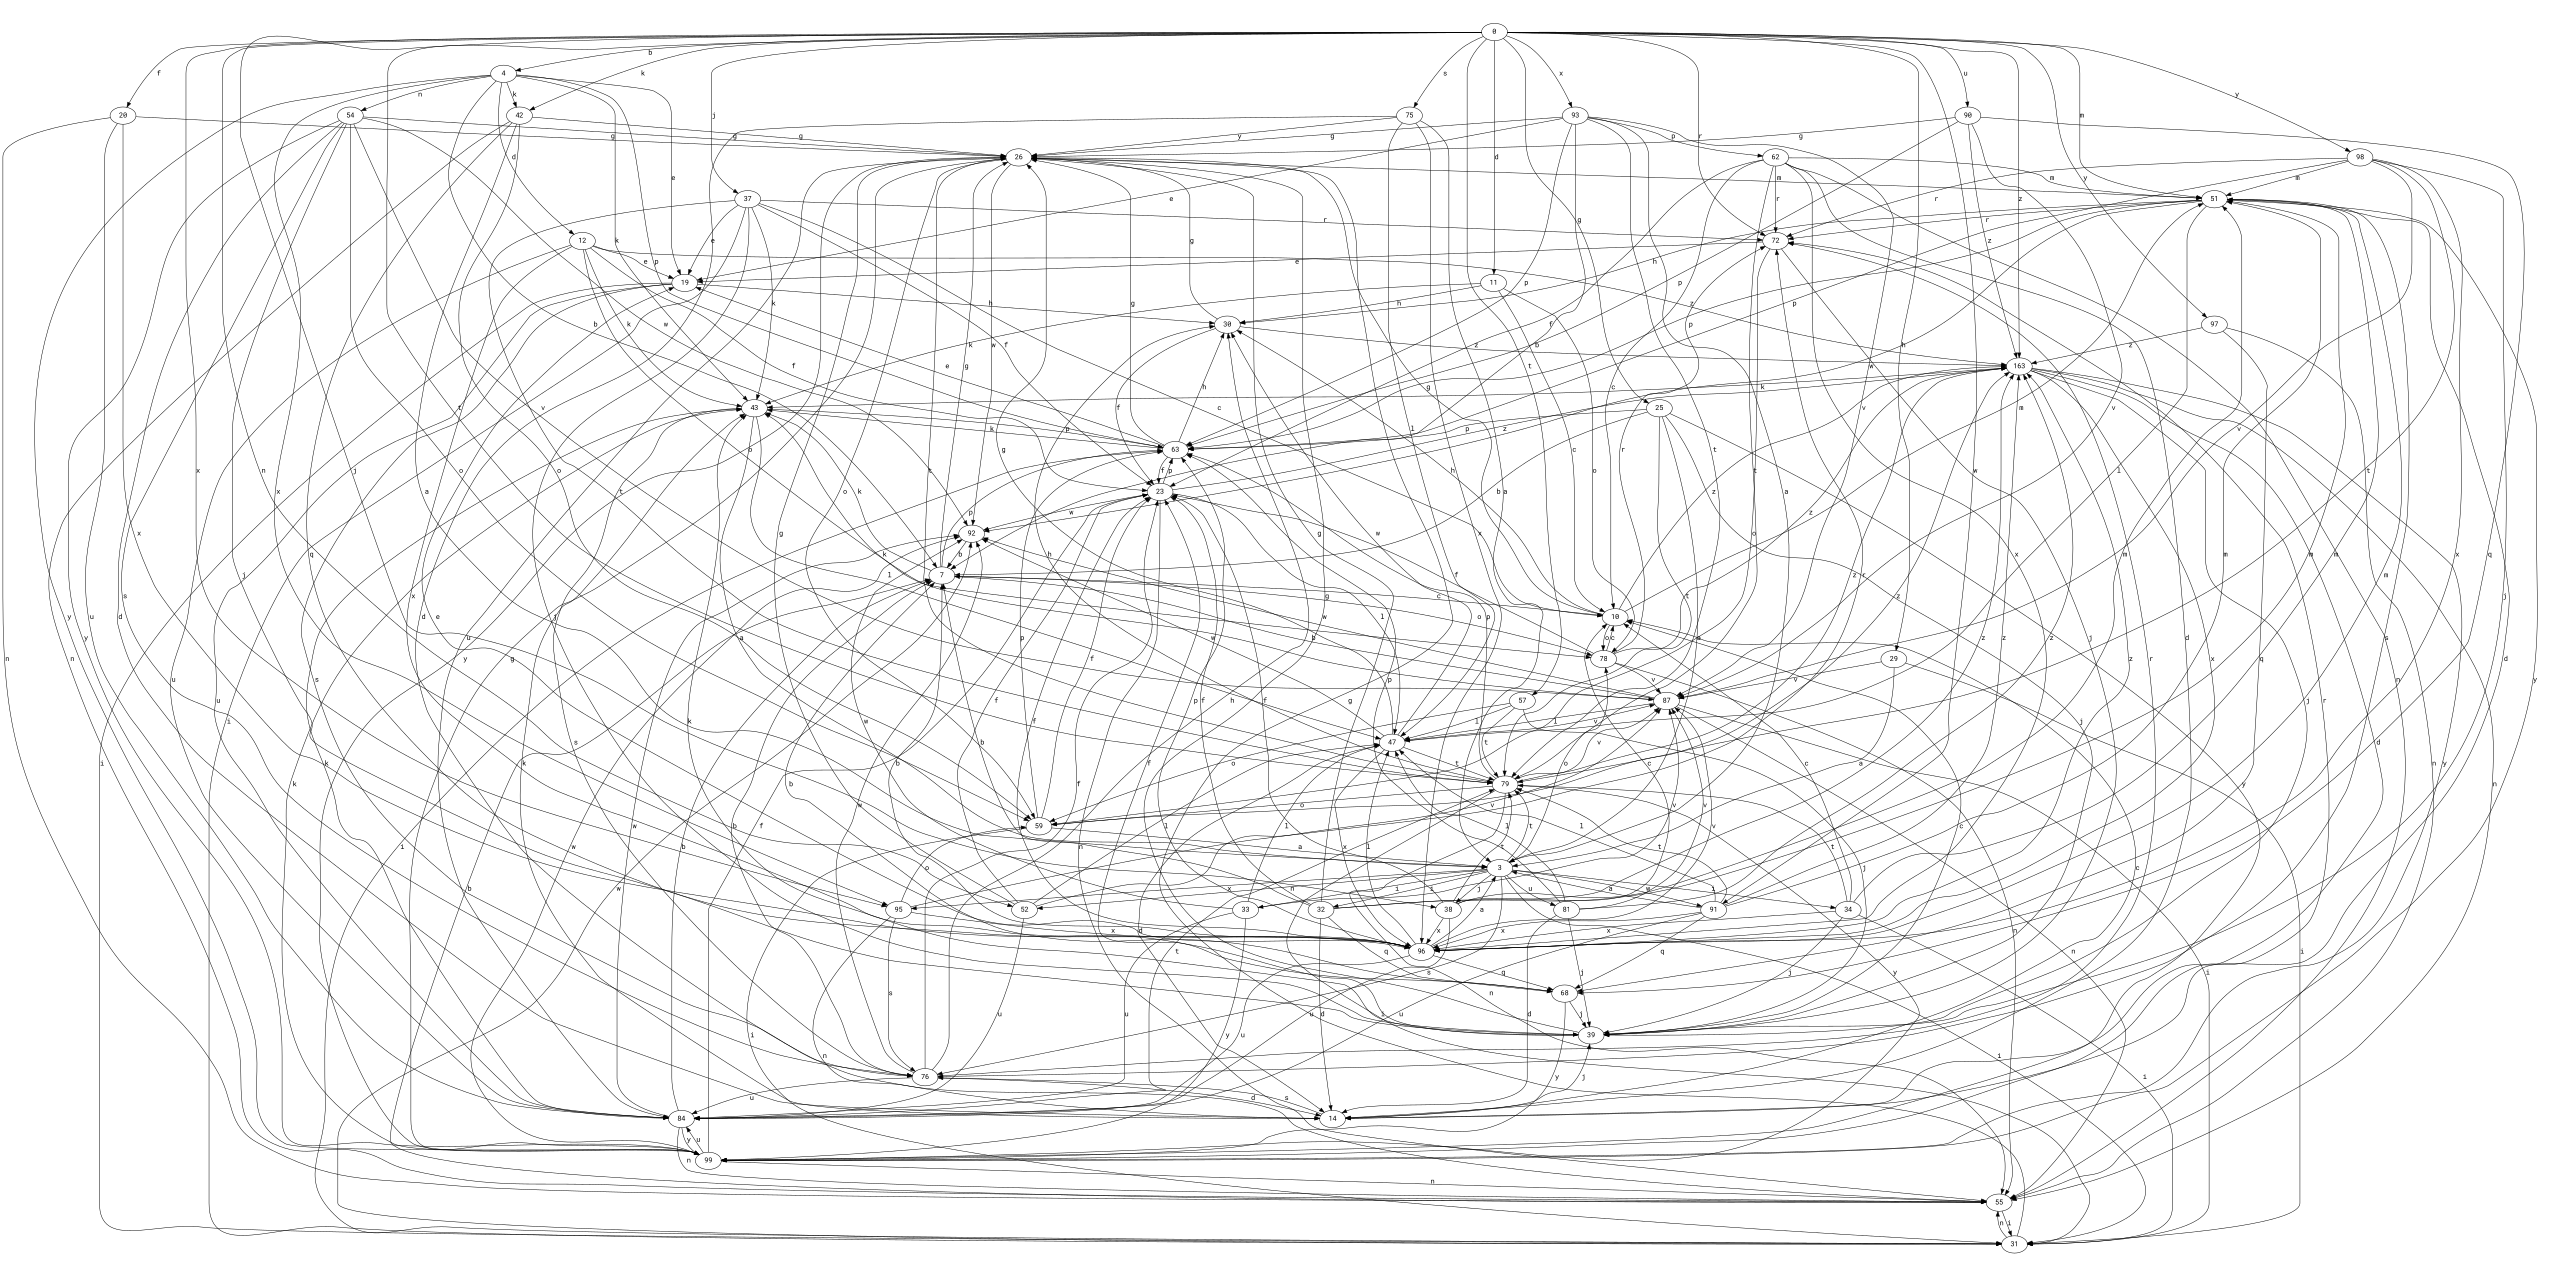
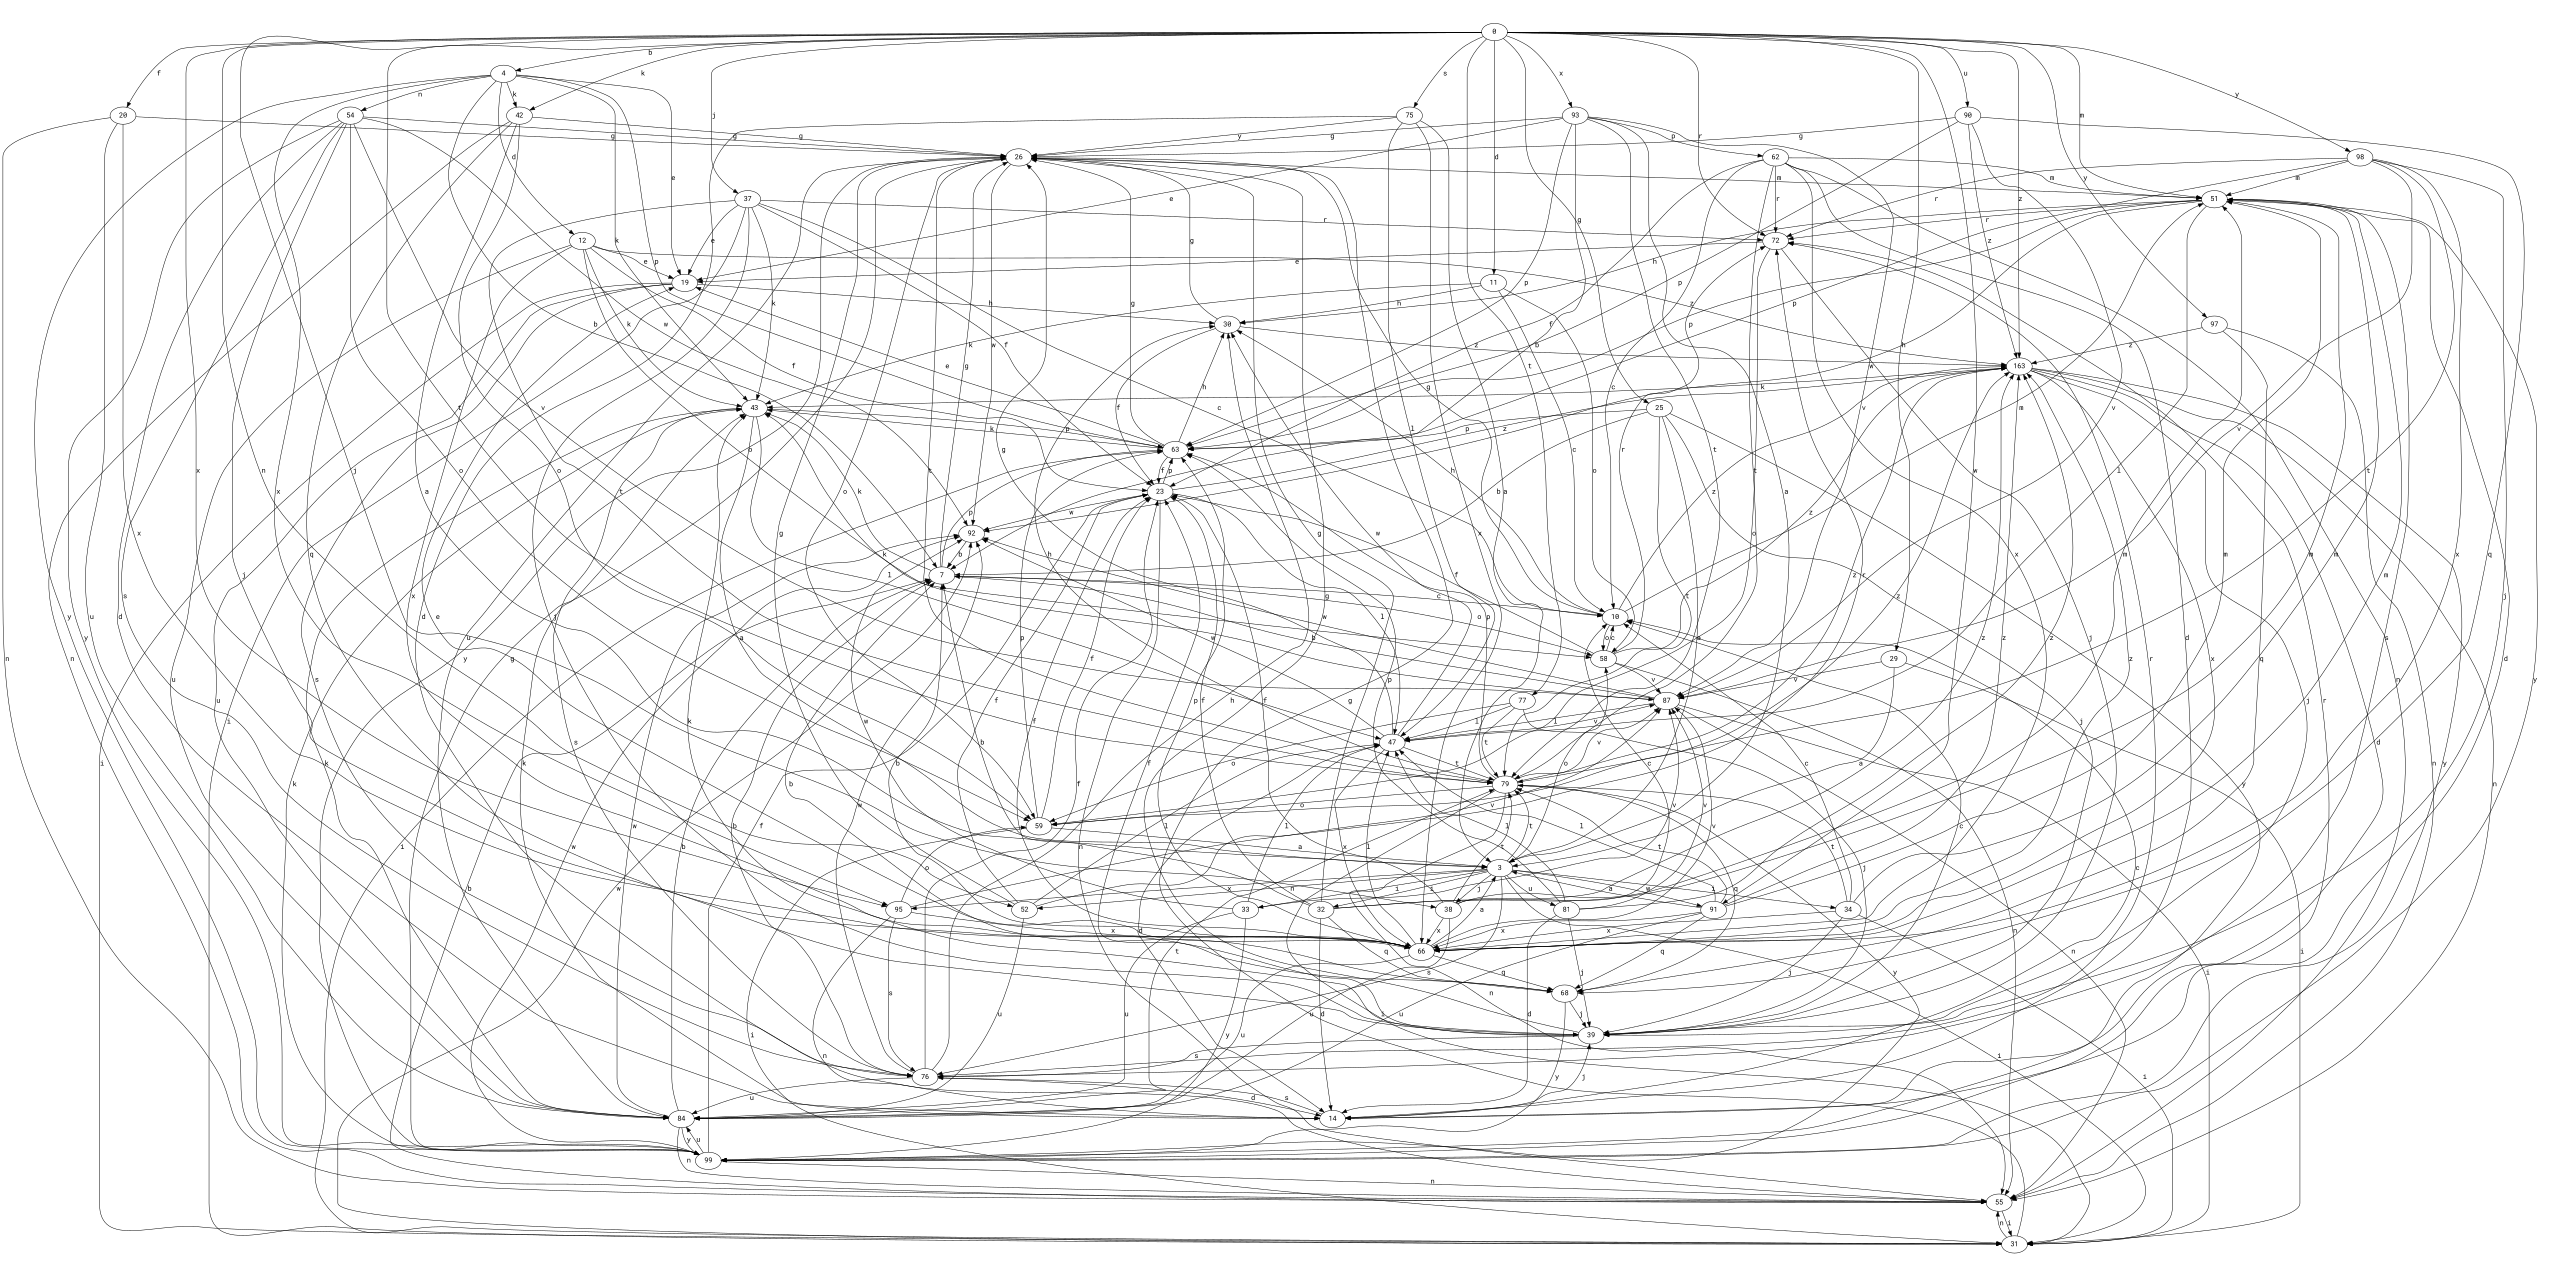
node "78": label "78" -> "58"
node "57": label "57" -> "77"
edge "79" -> "68": added, label "q"
node "96": label "96" -> "66"
edge "39" -> "76": added, label "s"
